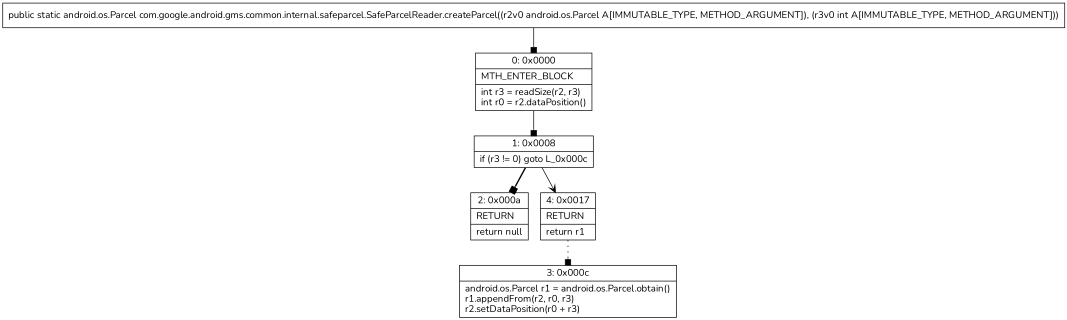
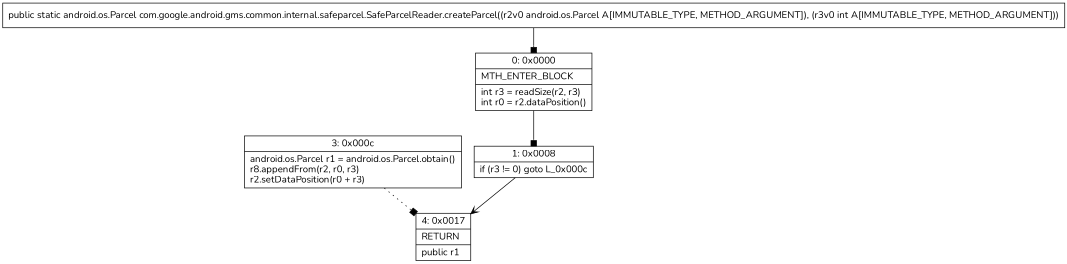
node "2: 0x000a": removed
node "4: 0x0017": text "return r1" -> "public r1"
edge "4: 0x0017" -> "3: 0x000c": reversed
node "3: 0x000c": text "r1.appendFrom(r2, r0, r3)" -> "r8.appendFrom(r2, r0, r3)"
